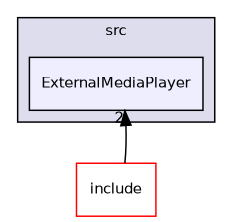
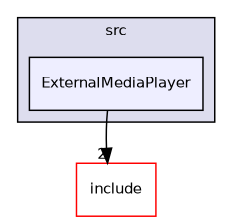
edge "include" -> "ExternalMediaPlayer": reversed
